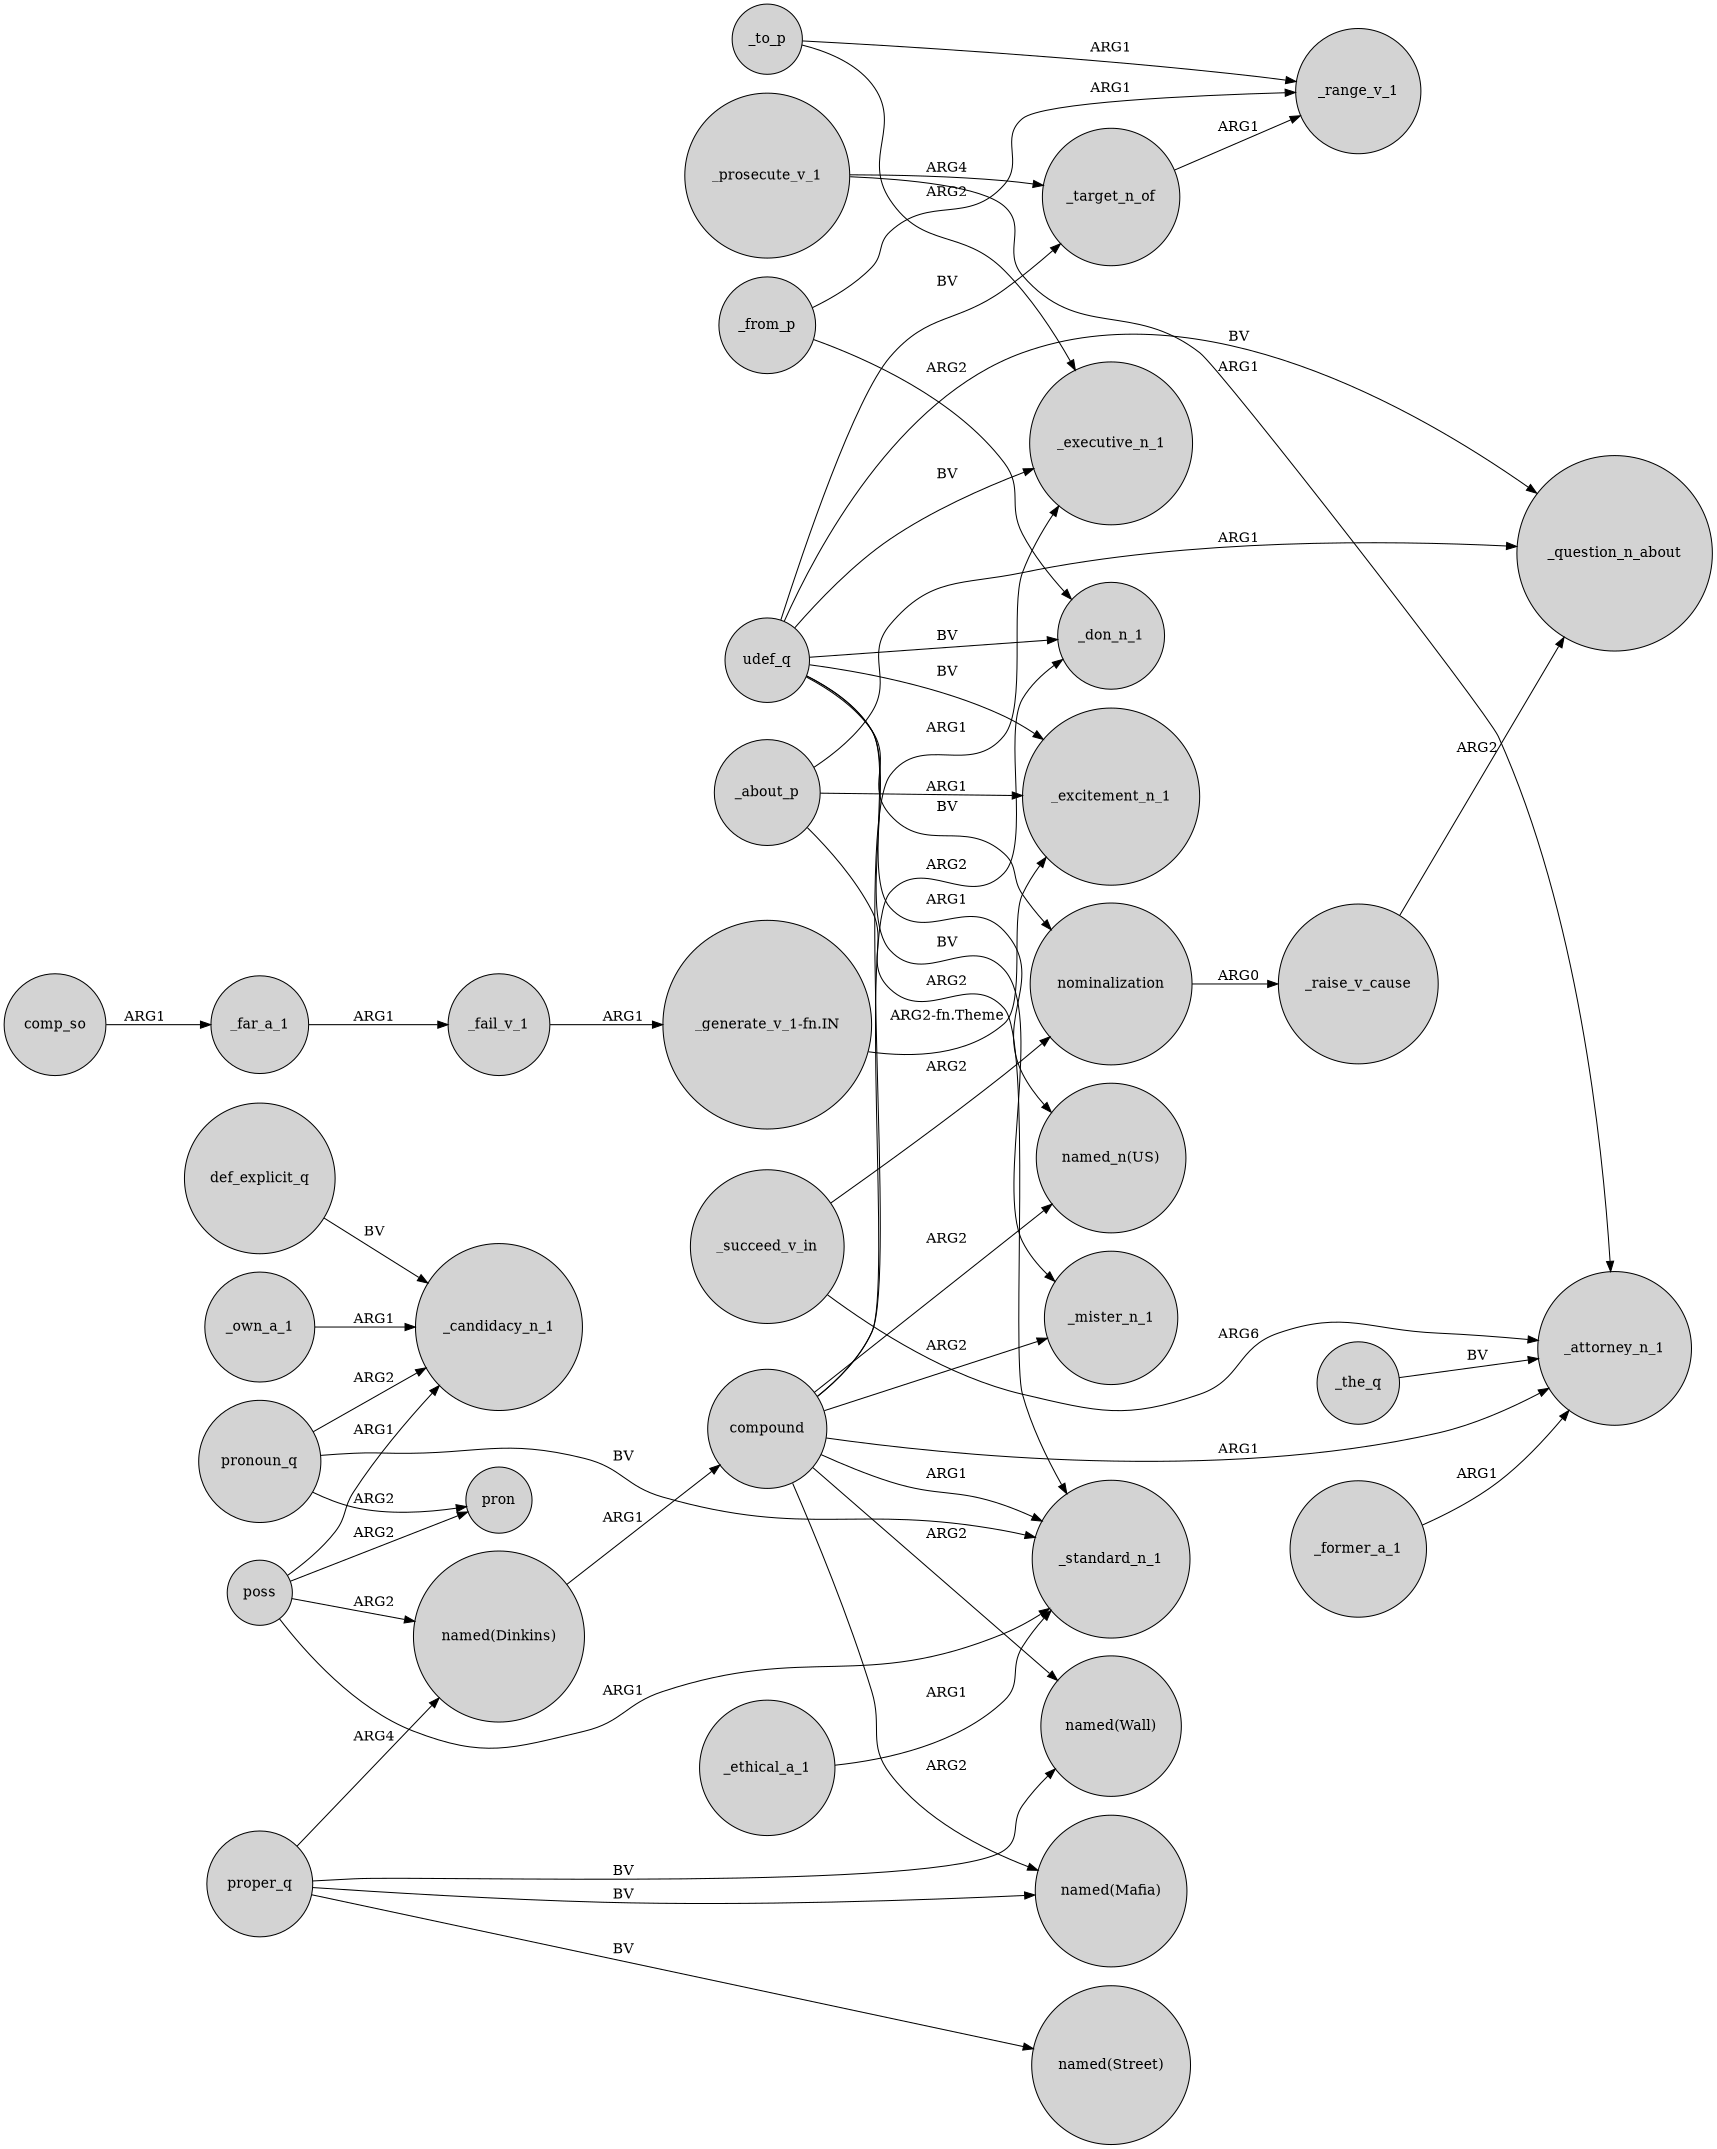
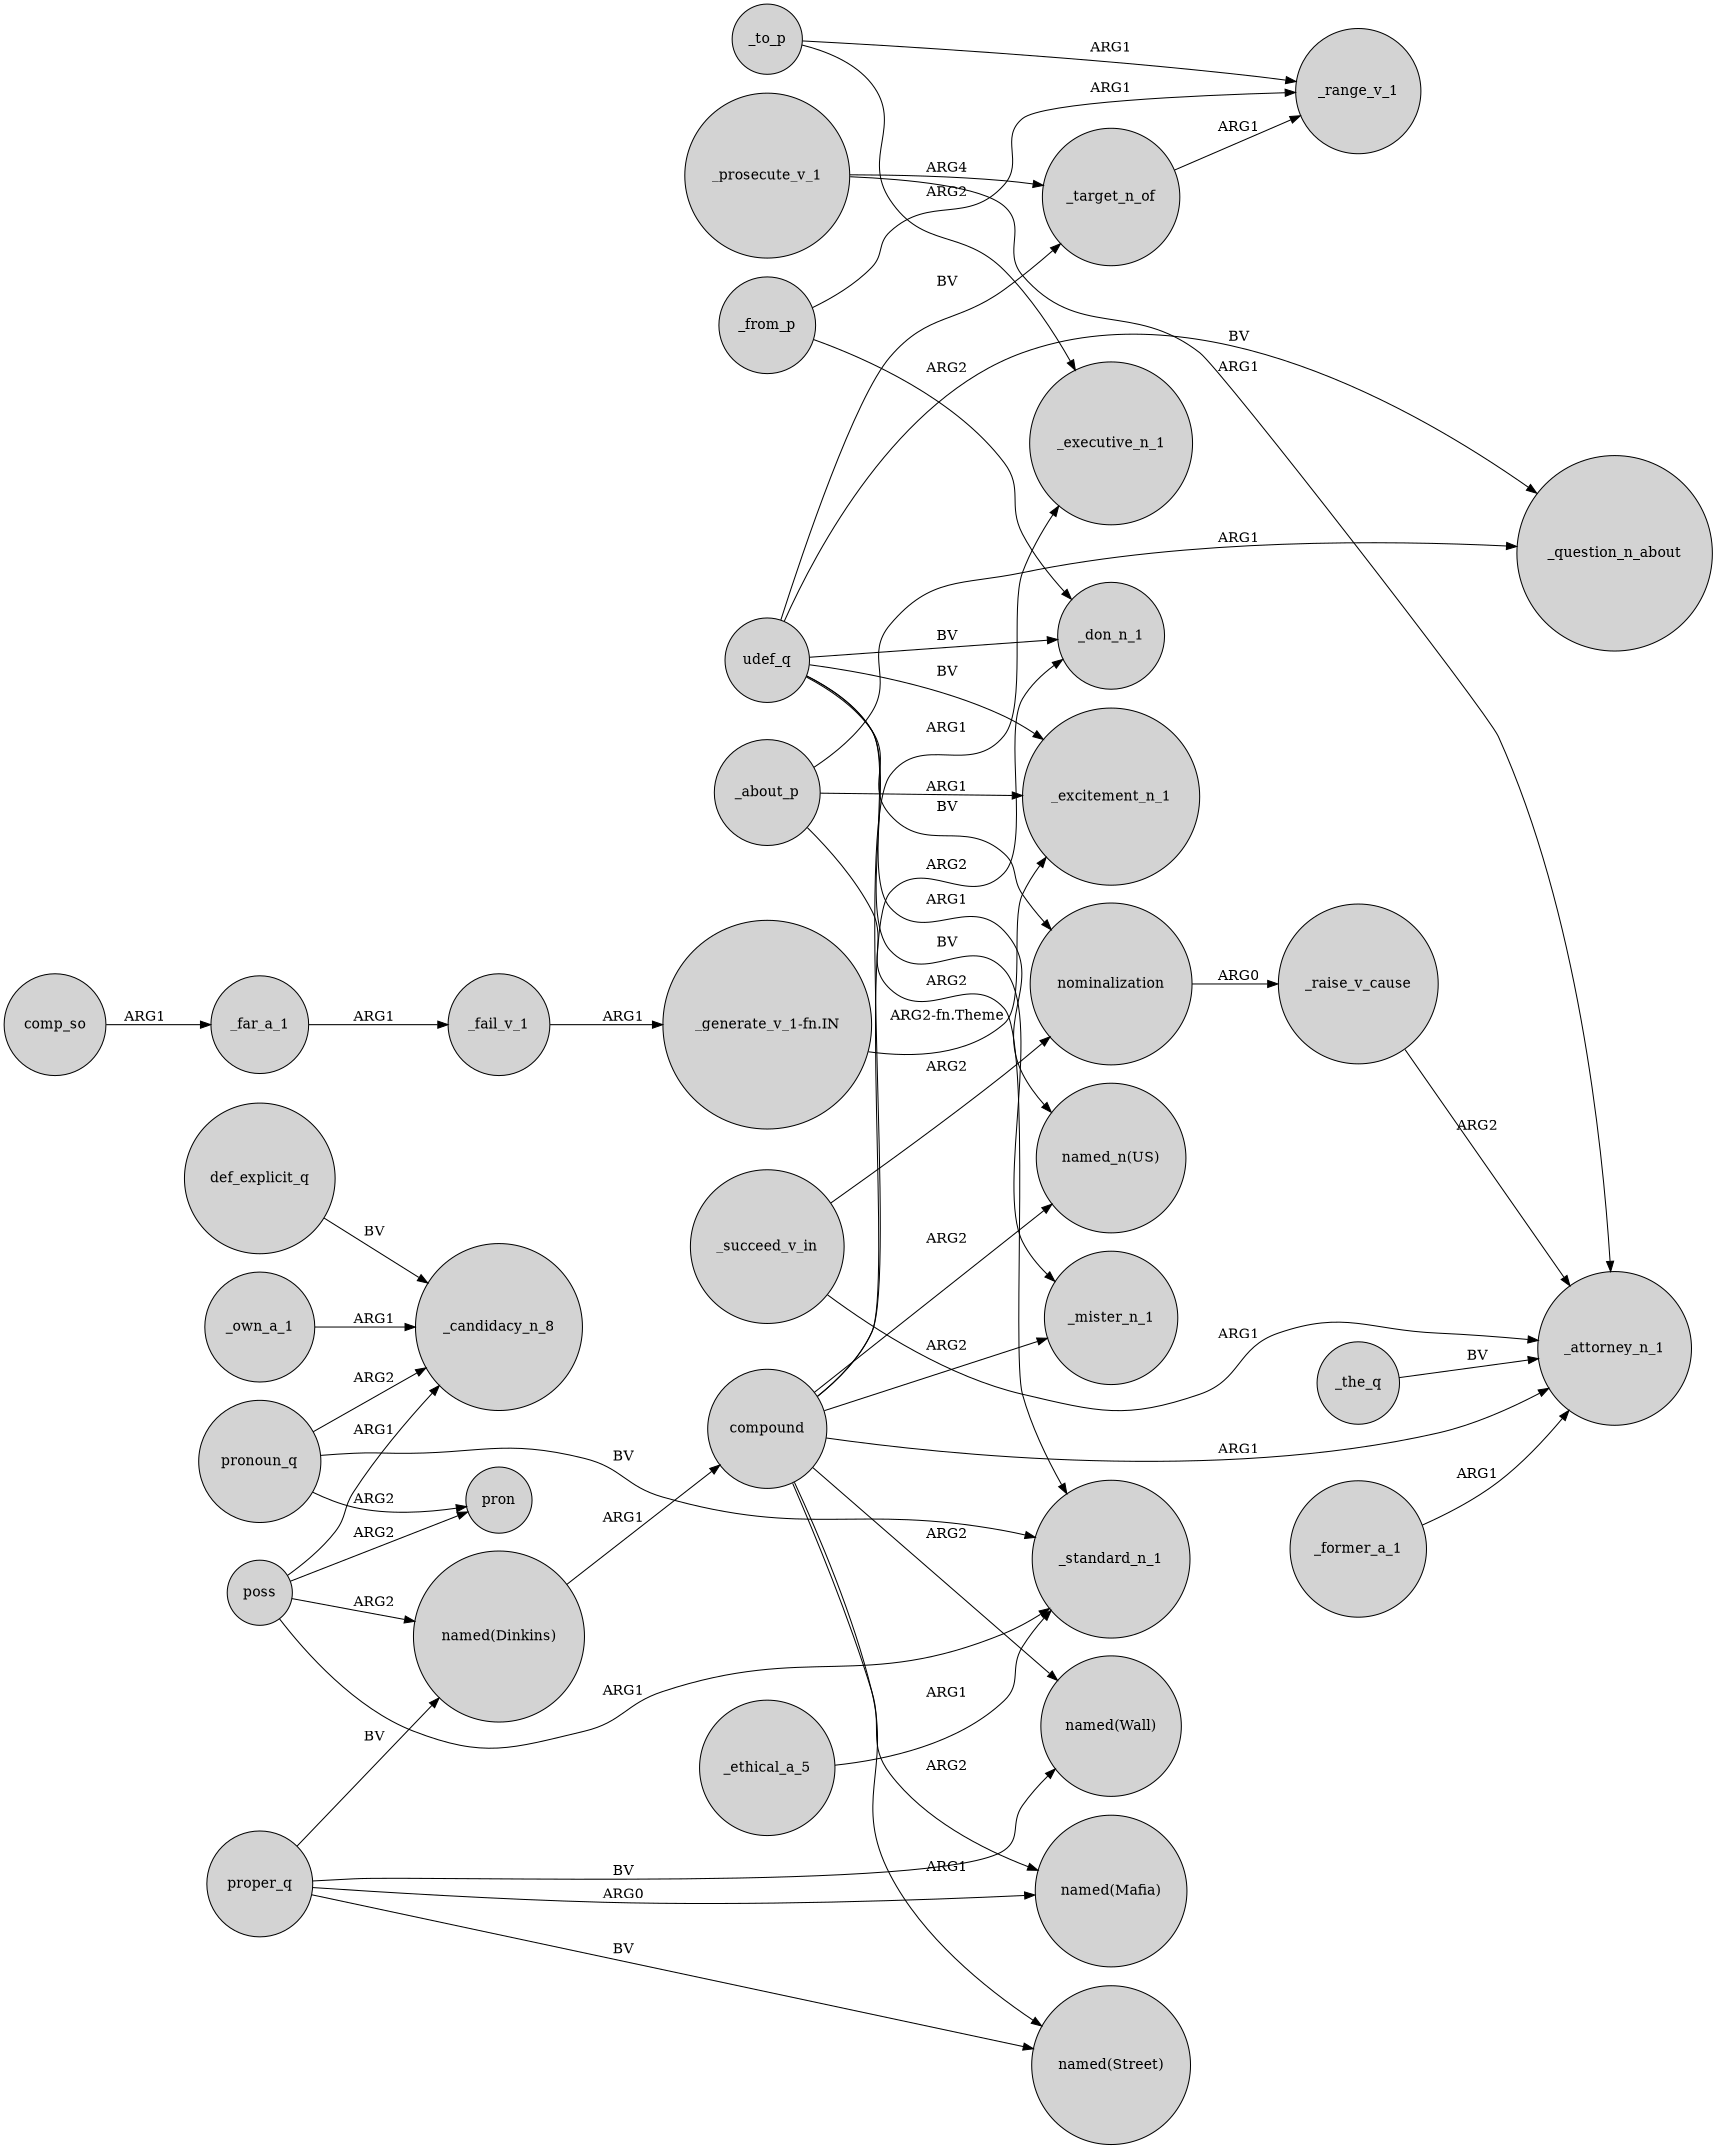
edge "udef_q" -> "_executive_n_1": removed, label "BV"
edge "_raise_v_cause" -> "_question_n_about": now "_raise_v_cause" -> "_attorney_n_1"
node "_candidacy_n_1": label "_candidacy_n_1" -> "_candidacy_n_8"
edge "_succeed_v_in" -> "_attorney_n_1": label "ARG6" -> "ARG1"
edge "compound" -> "_standard_n_1": now "compound" -> "named(Street)"
edge "proper_q" -> "named(Dinkins)": label "ARG4" -> "BV"
node "_ethical_a_1": label "_ethical_a_1" -> "_ethical_a_5"
edge "proper_q" -> "named(Mafia)": label "BV" -> "ARG0"
